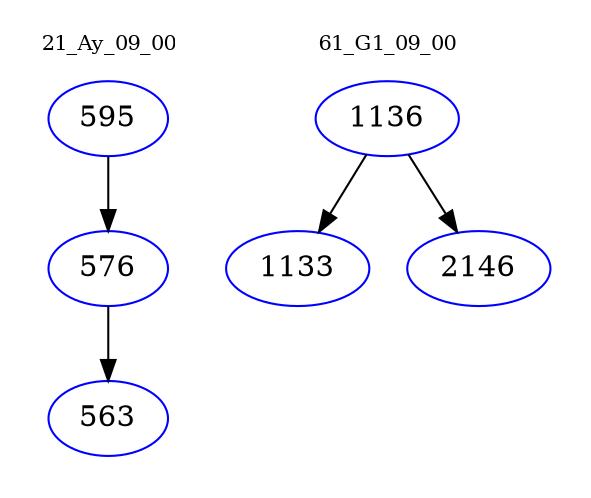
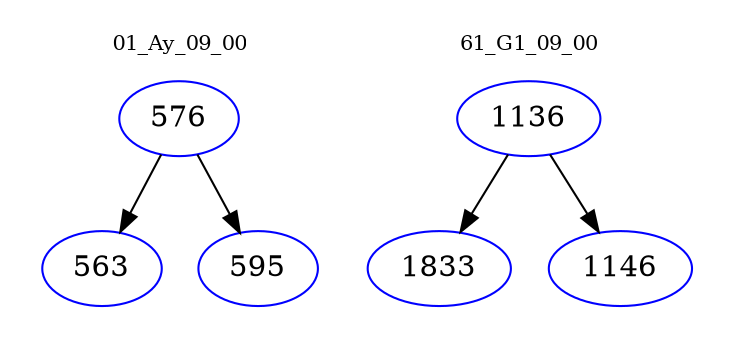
cluster "21_Ay_09_00": label "21_Ay_09_00" -> "01_Ay_09_00"
edge "595" -> "576": reversed
node "1133": label "1133" -> "1833"
node "2146": label "2146" -> "1146"
